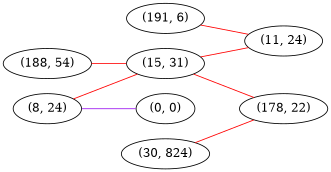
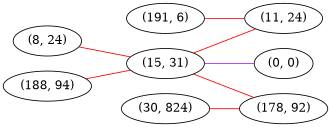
node "(188, 54)": label "(188, 54)" -> "(188, 94)"
edge "(8, 24)" -- "(0, 0)": now "(15, 31)" -- "(0, 0)"
node "(178, 22)": label "(178, 22)" -> "(178, 92)"
